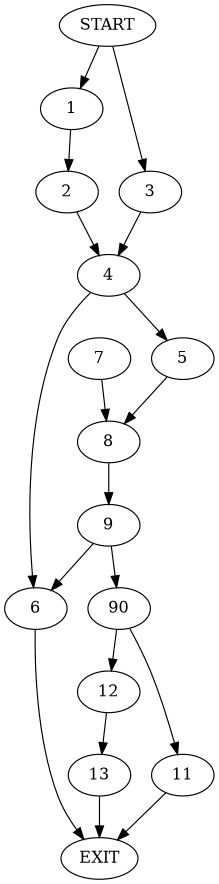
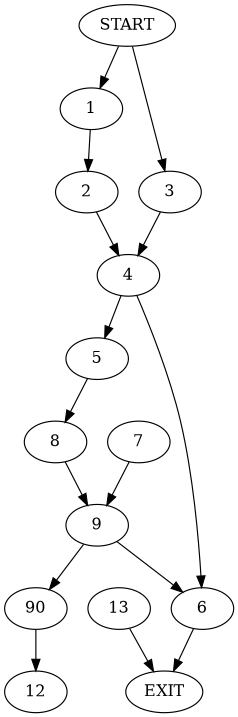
edge "7" -> "8": now "7" -> "9"
edge "12" -> "13": removed
node "11": removed
